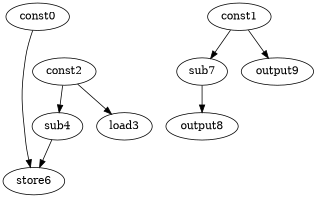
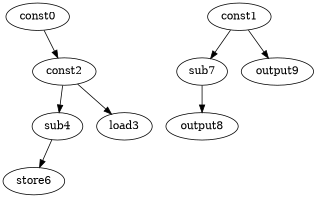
edge "const0" -> "store6": now "const0" -> "const2"
